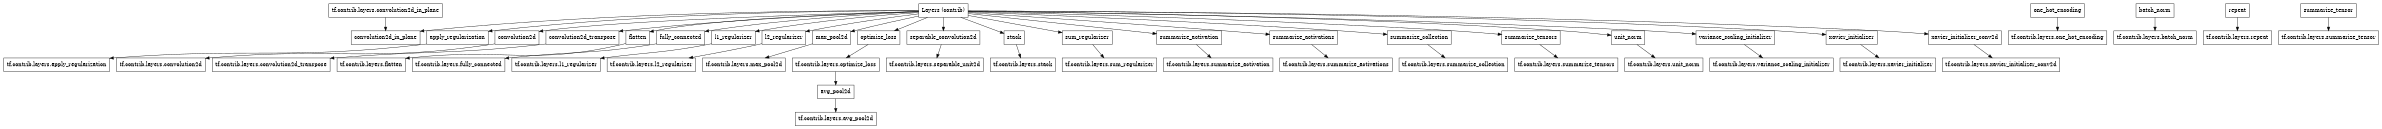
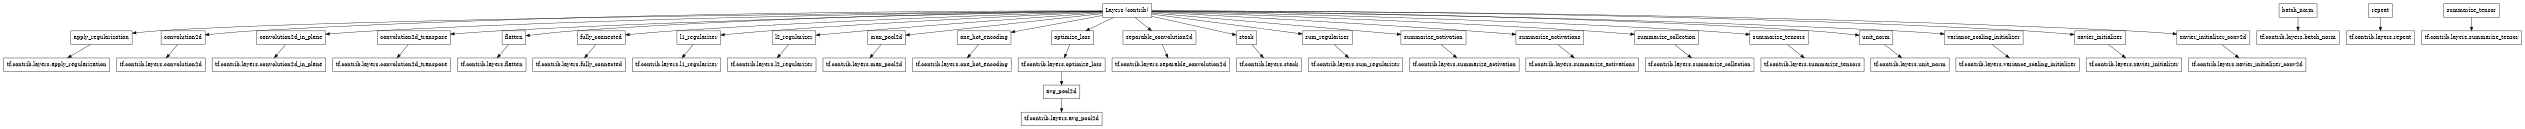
edge "tf.contrib.layers.convolution2d_in_plane" -> "convolution2d_in_plane": reversed
edge "Layers (contrib)" -> "one_hot_encoding": added
node "tf.contrib.layers.separable_unit2d": label "tf.contrib.layers.separable_unit2d" -> "tf.contrib.layers.separable_convolution2d"
